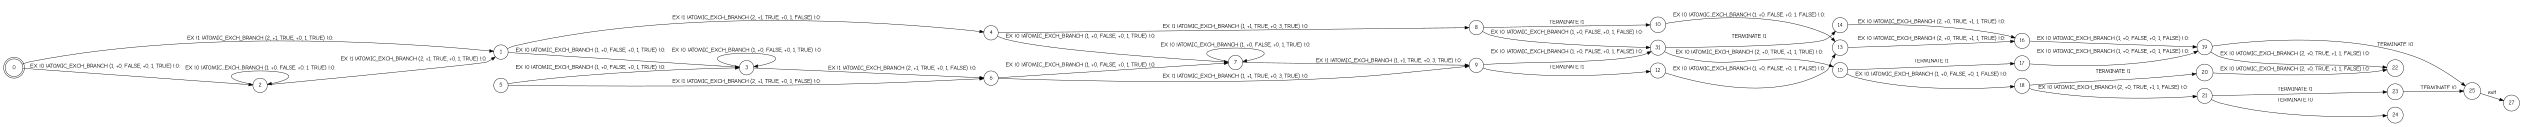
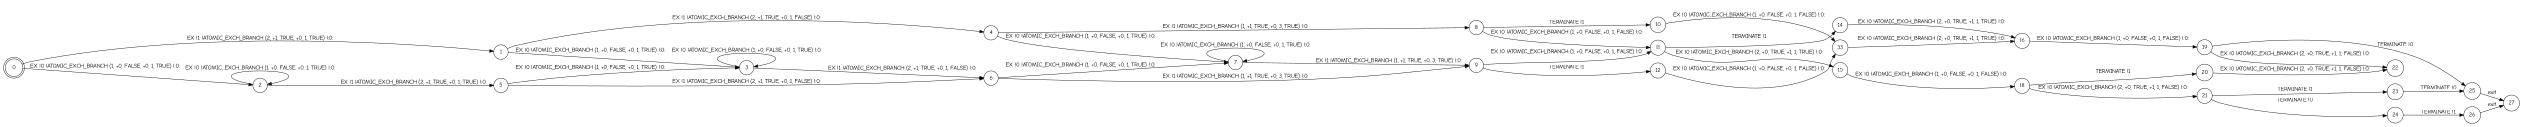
node "31": label "31" -> "11"
node "13": label "13" -> "33"
node "17": removed
edge "2" -> "1": now "2" -> "5"
node "26": added
